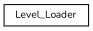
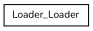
node "Level_Loader": label "Level_Loader" -> "Loader_Loader"
